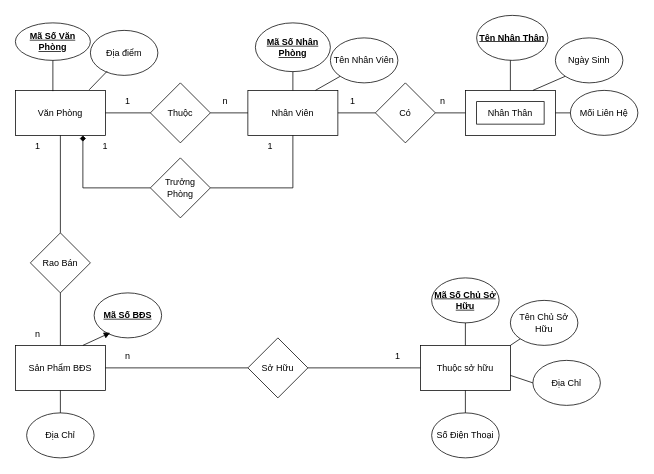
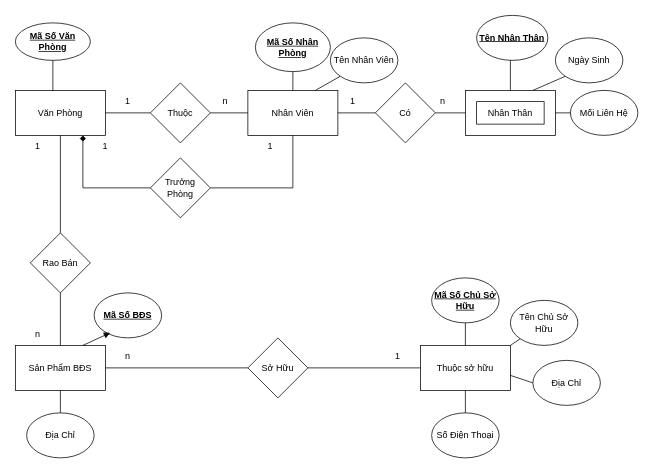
node "Địa điểm": removed
edge "Địa điểm" -- "Văn Phòng": removed
